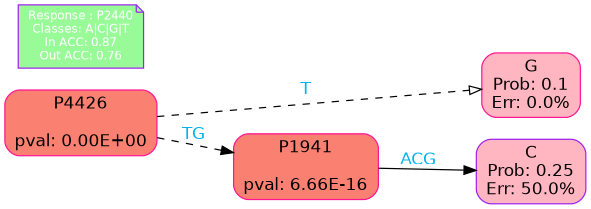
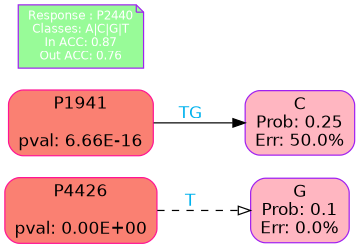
node "G Prob: 0.1 Err: 0.0%": color deeppink -> purple
edge "P4426 pval: 0.00E+00" -> "P1941 pval: 6.66E-16": removed, label "TG"
edge "P1941 pval: 6.66E-16" -> "C Prob: 0.25 Err: 50.0%": label "ACG" -> "TG"
